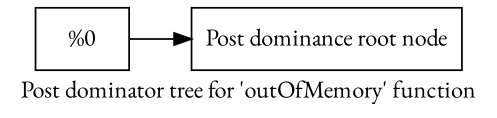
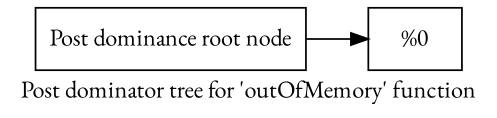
edge "%0" -> "Post dominance root node": reversed
